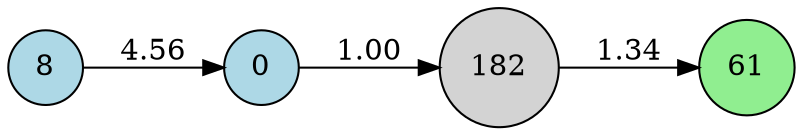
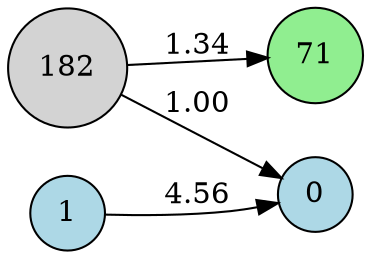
node "8": label "8" -> "1"
edge "0" -> "182": reversed
node "61": label "61" -> "71"
